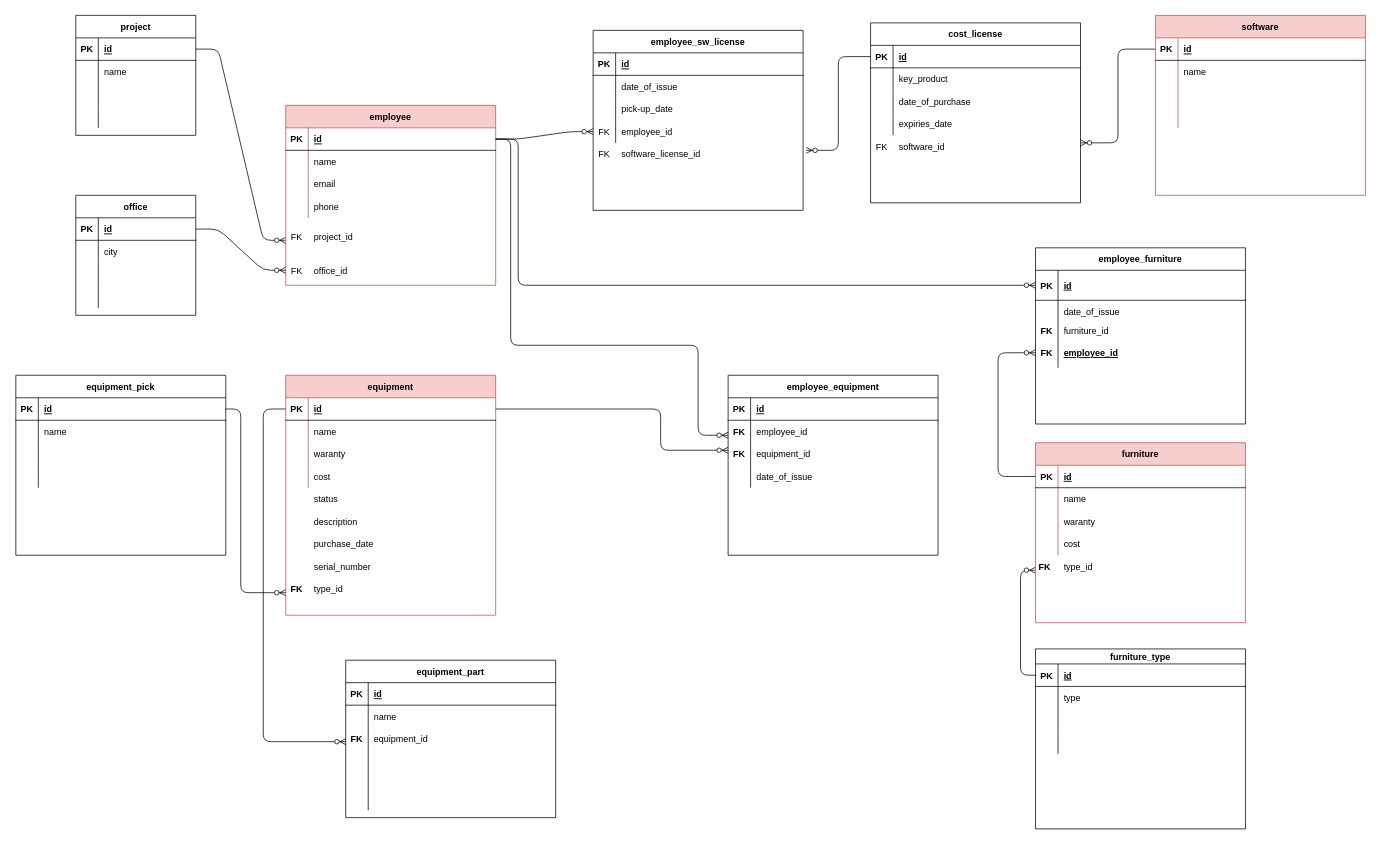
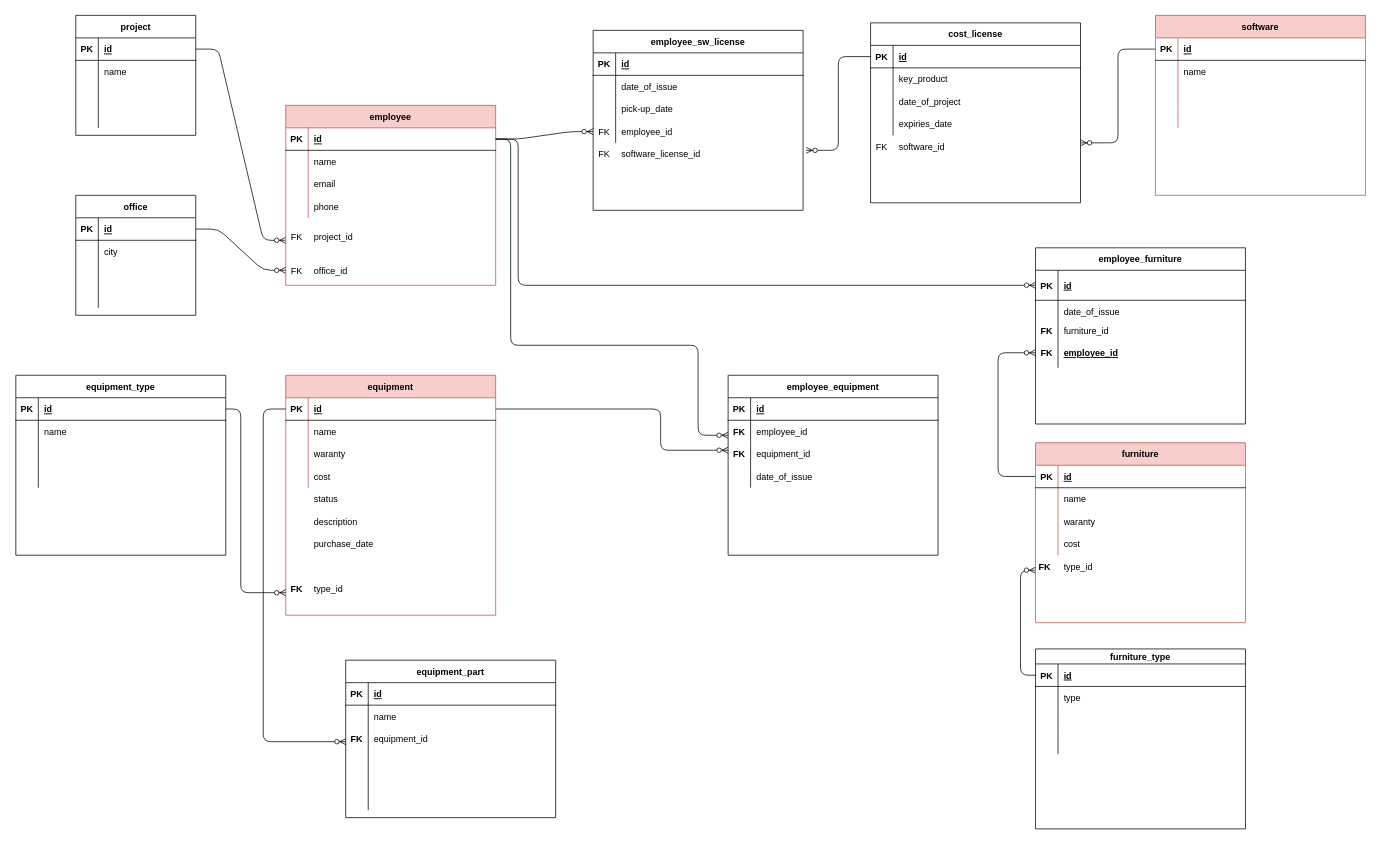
node "date_of_purchase": label "date_of_purchase" -> "date_of_project"
node "equipment_pick": label "equipment_pick" -> "equipment_type"
node "serial_number": removed
